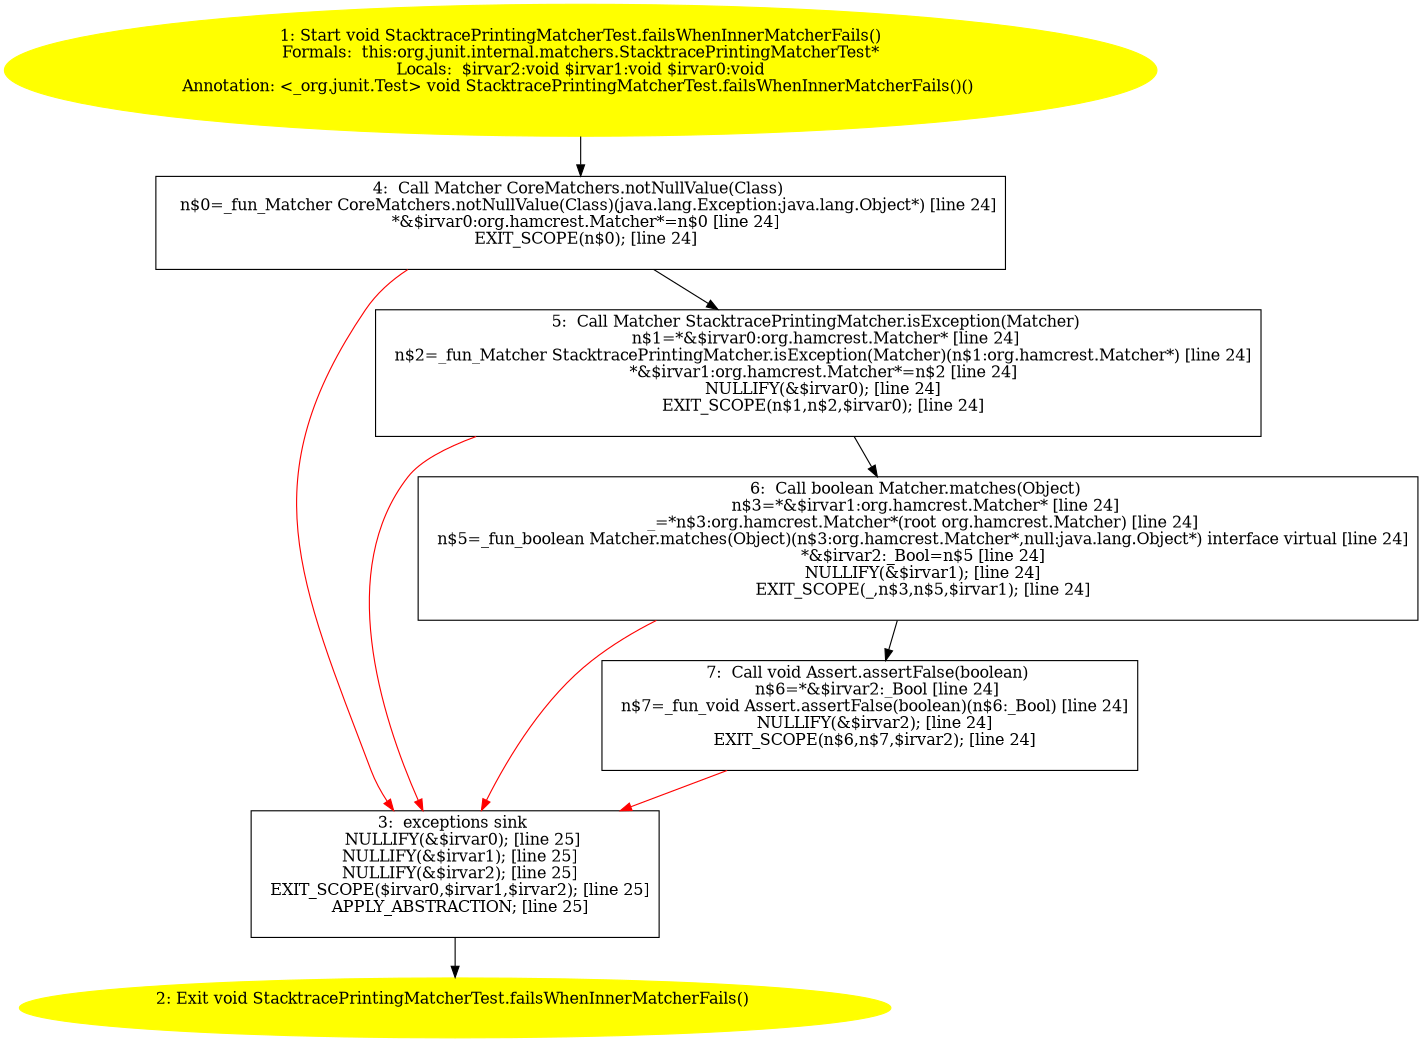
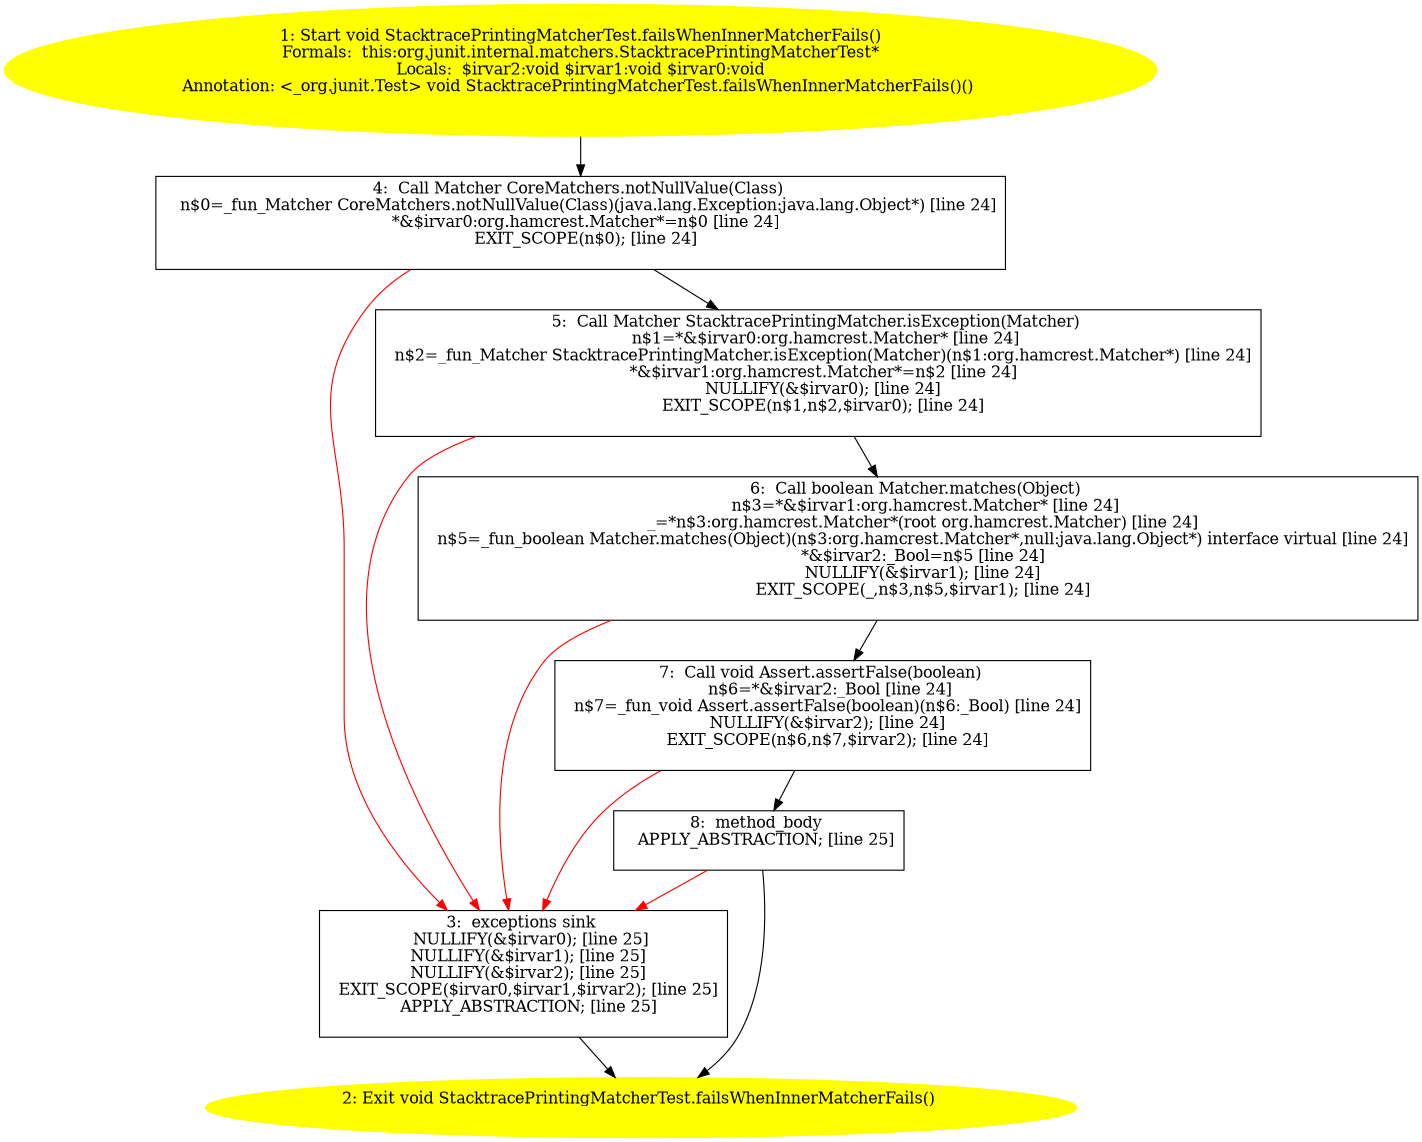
node "8:  method_body APPLY_ABSTRACTION; [line 25]": added
